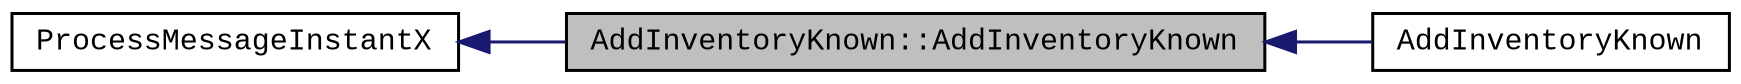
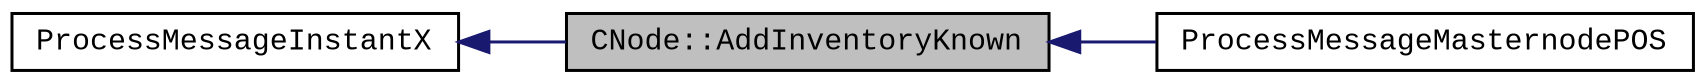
node "AddInventoryKnown::AddInventoryKnown": label "AddInventoryKnown::AddInventoryKnown" -> "CNode::AddInventoryKnown"
node "AddInventoryKnown": label "AddInventoryKnown" -> "ProcessMessageMasternodePOS"
